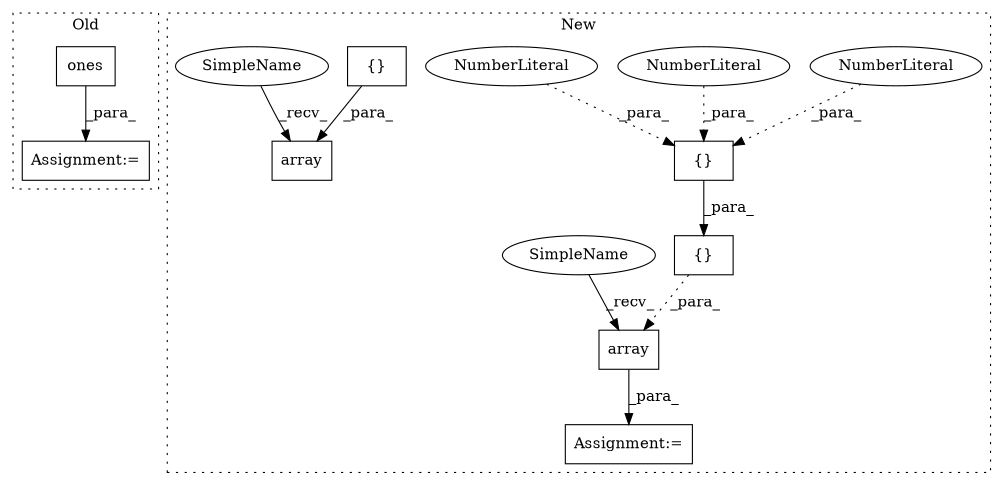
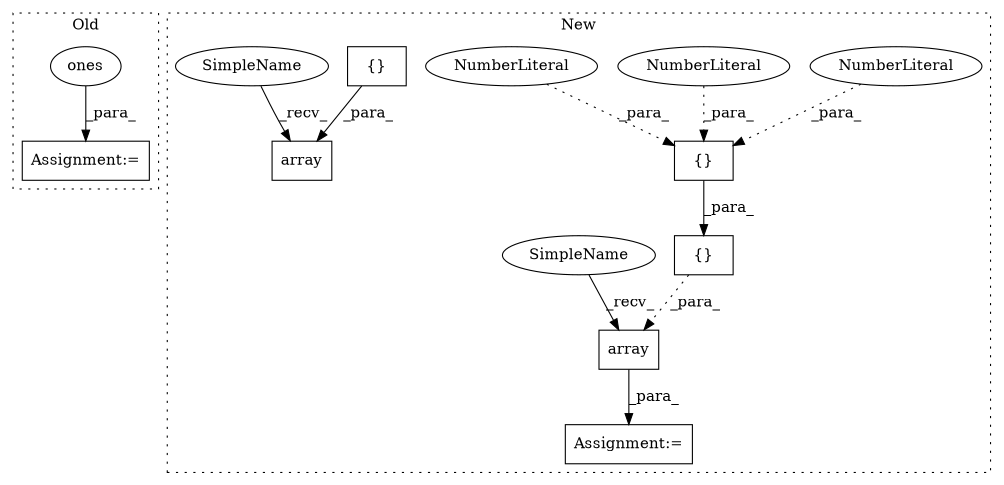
node "ones": shape box -> ellipse
